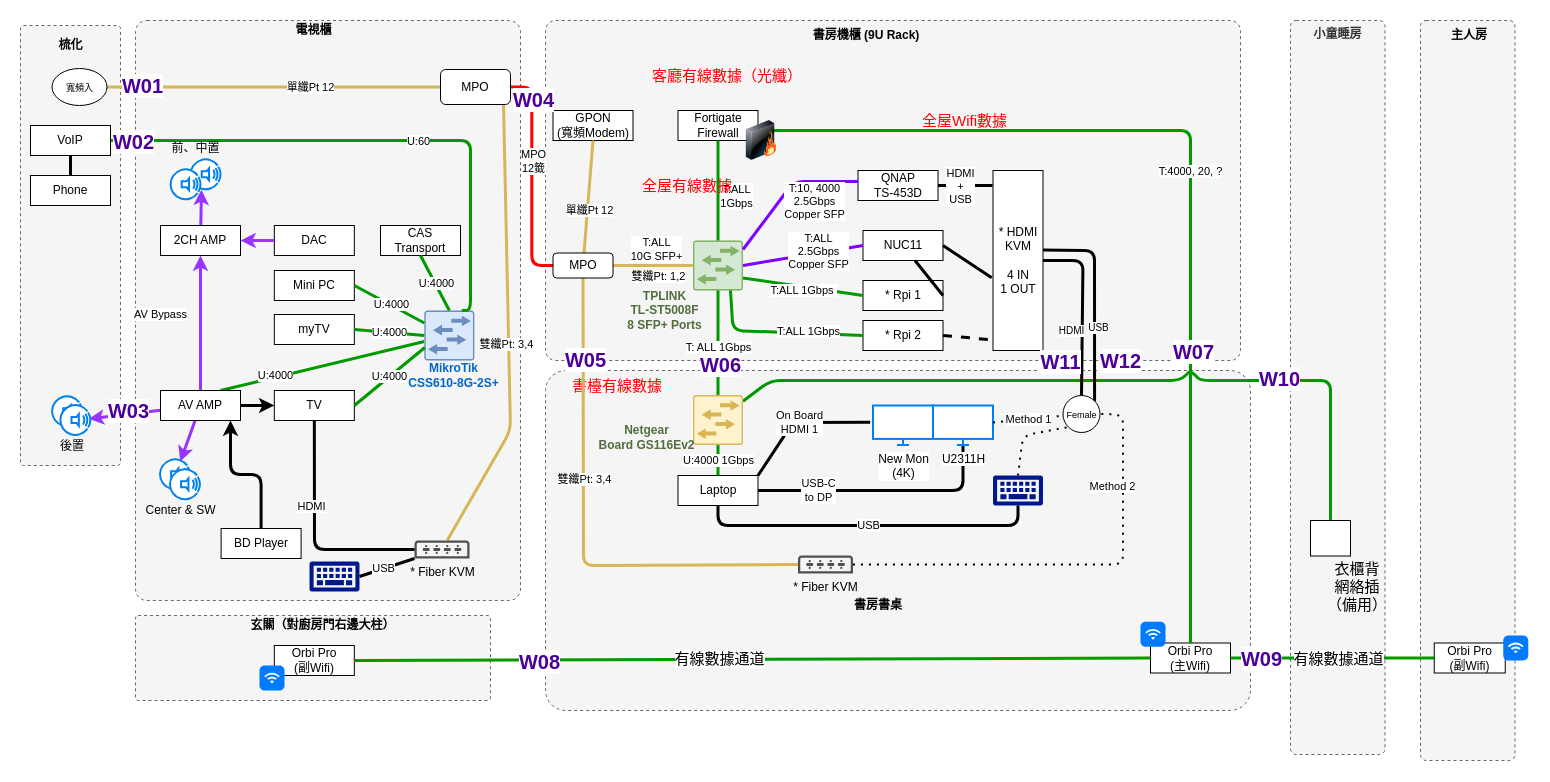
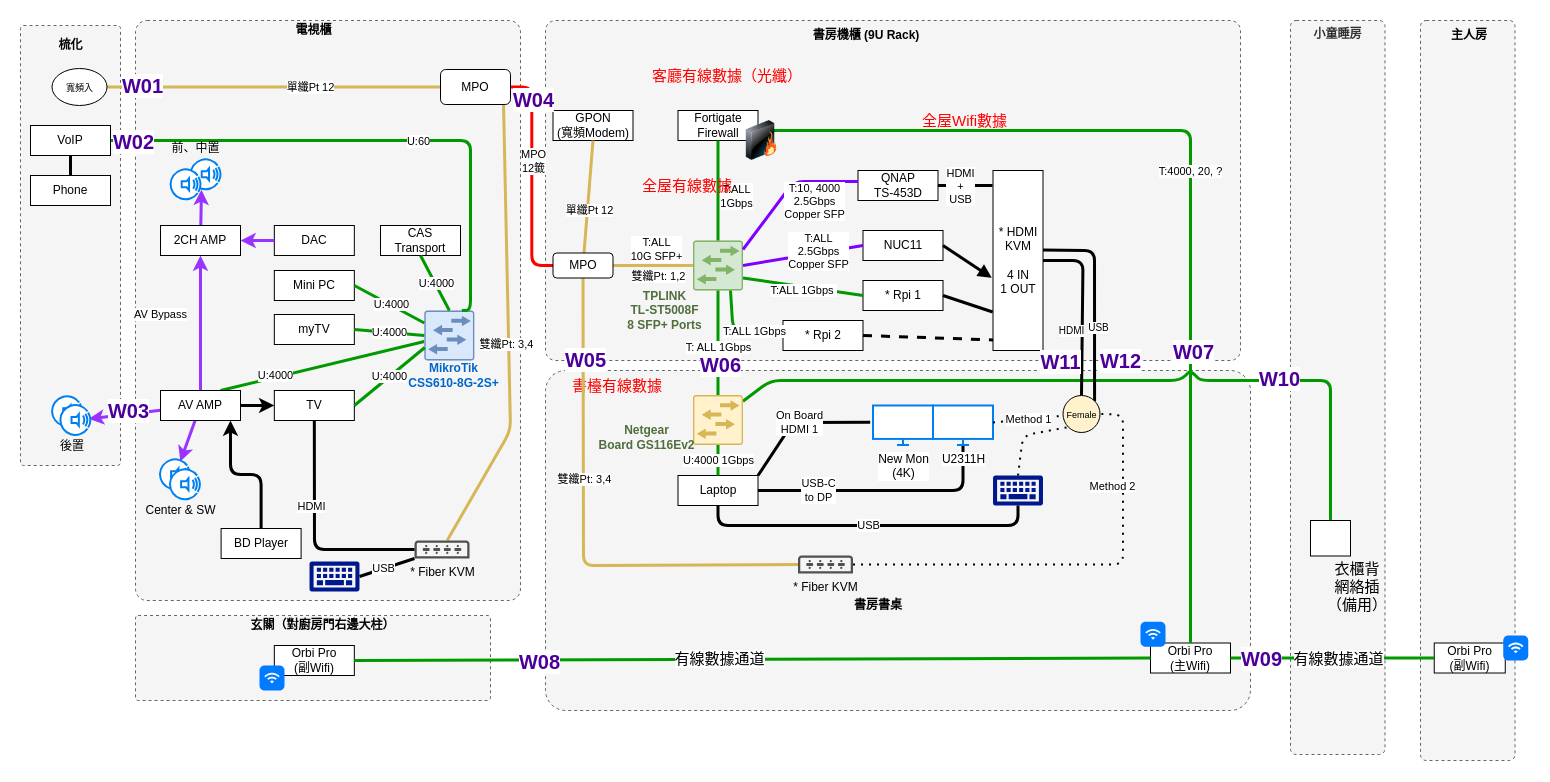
edge "NUC11" -- "* HDMI KVM 4 IN 1 OUT": arrowhead none -> block
edge "NUC11" -- "* Rpi 1": now "* HDMI KVM 4 IN 1 OUT" -- "* Rpi 1"
node "* Rpi 2": moved (903, 336) -> (823, 336)
node "Female": fillcolor #ffffff -> #fff2cc
